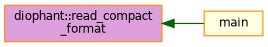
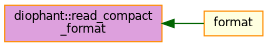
node "main": label "main" -> "format"
